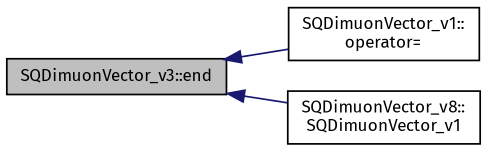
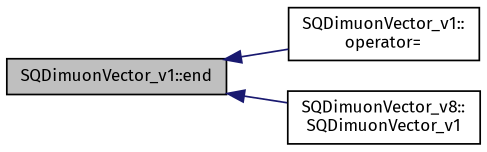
node "SQDimuonVector_v3::end": label "SQDimuonVector_v3::end" -> "SQDimuonVector_v1::end"
